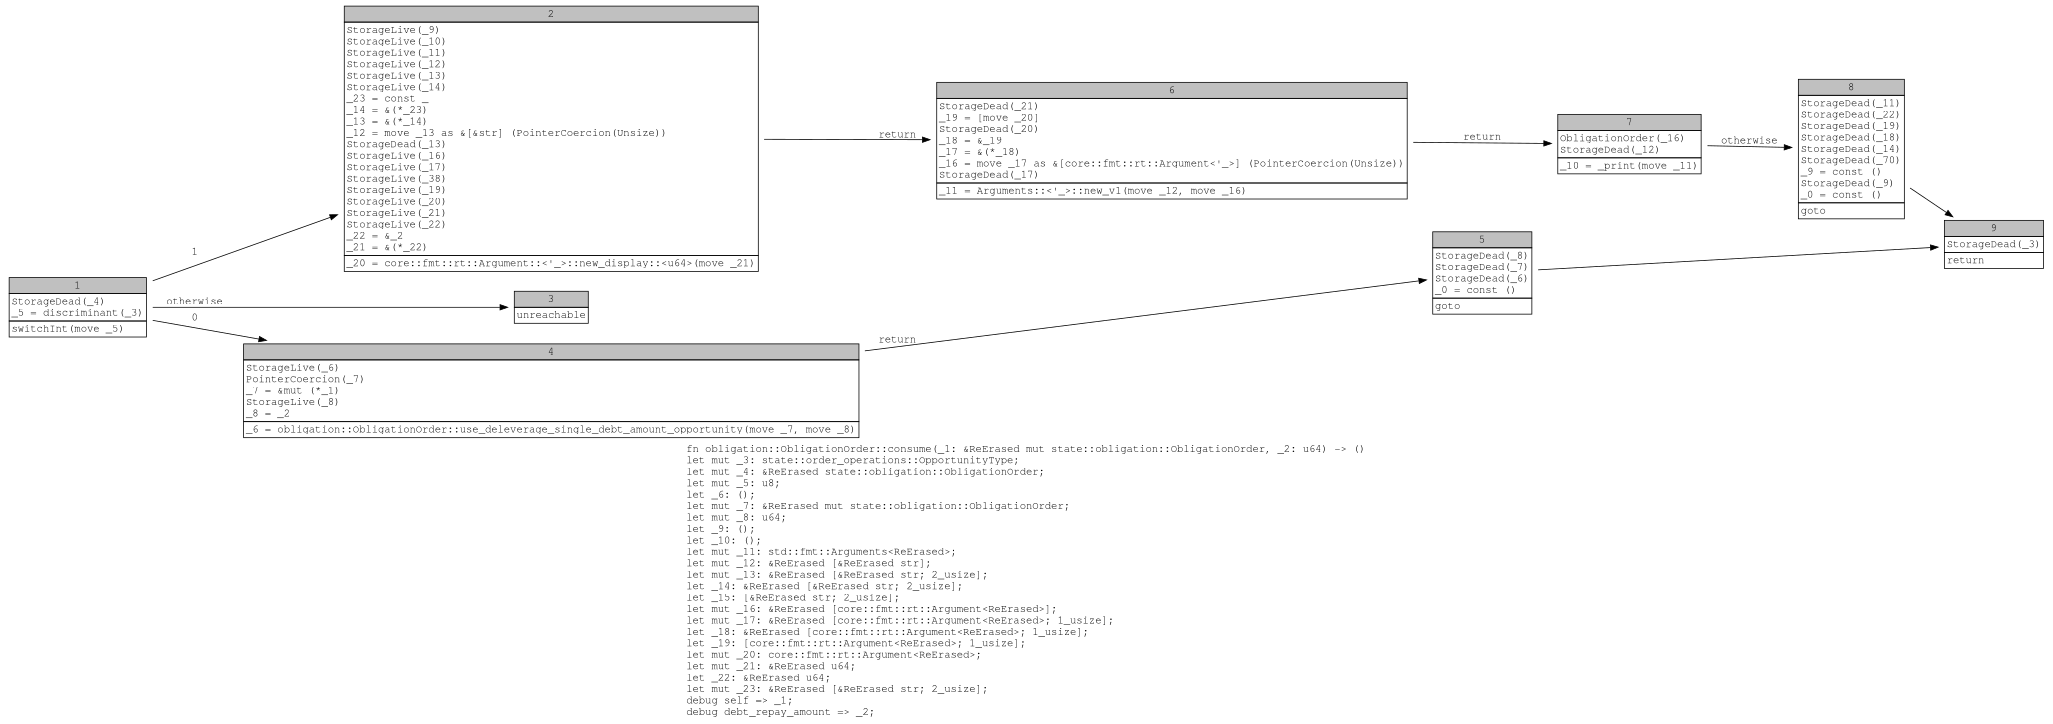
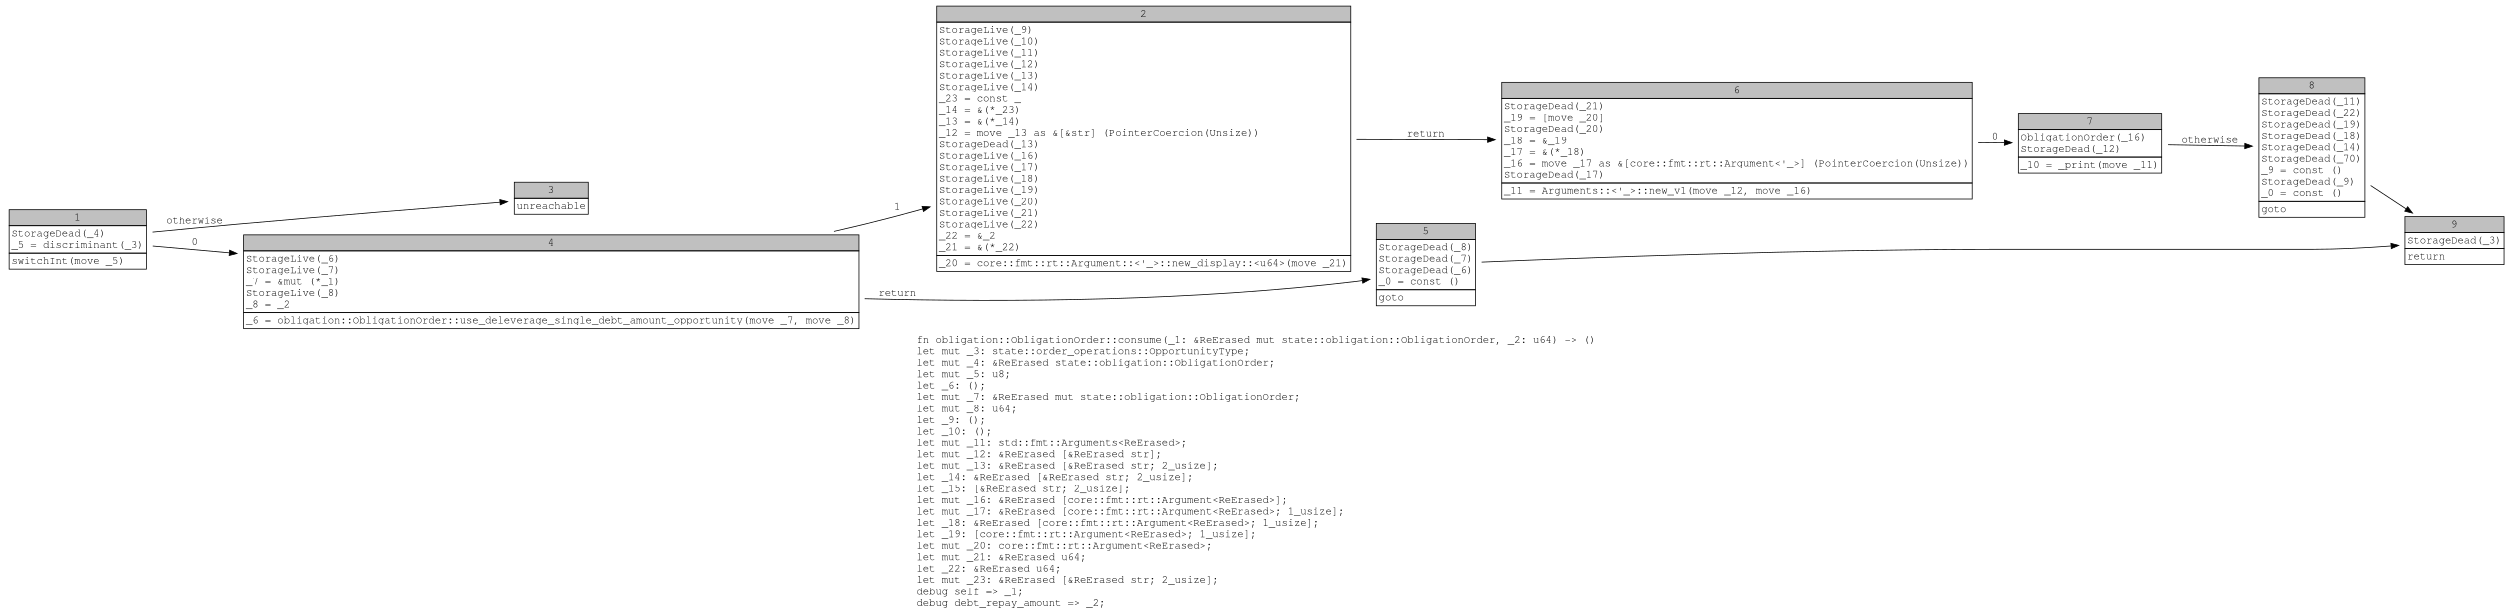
edge "6" -> "7": label "return" -> "0"
node "2": text "StorageLive(_38)" -> "StorageLive(_18)"
edge "1" -> "2": now "4" -> "2"
node "4": text "PointerCoercion(_7)" -> "StorageLive(_7)"
